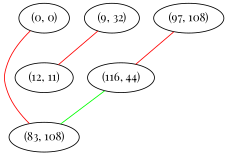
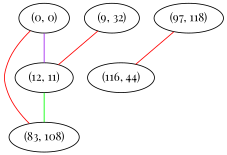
node "(97, 108)": label "(97, 108)" -> "(97, 118)"
edge "(0, 0)" -- "(12, 11)": added
edge "(116, 44)" -- "(83, 108)": now "(12, 11)" -- "(83, 108)"
